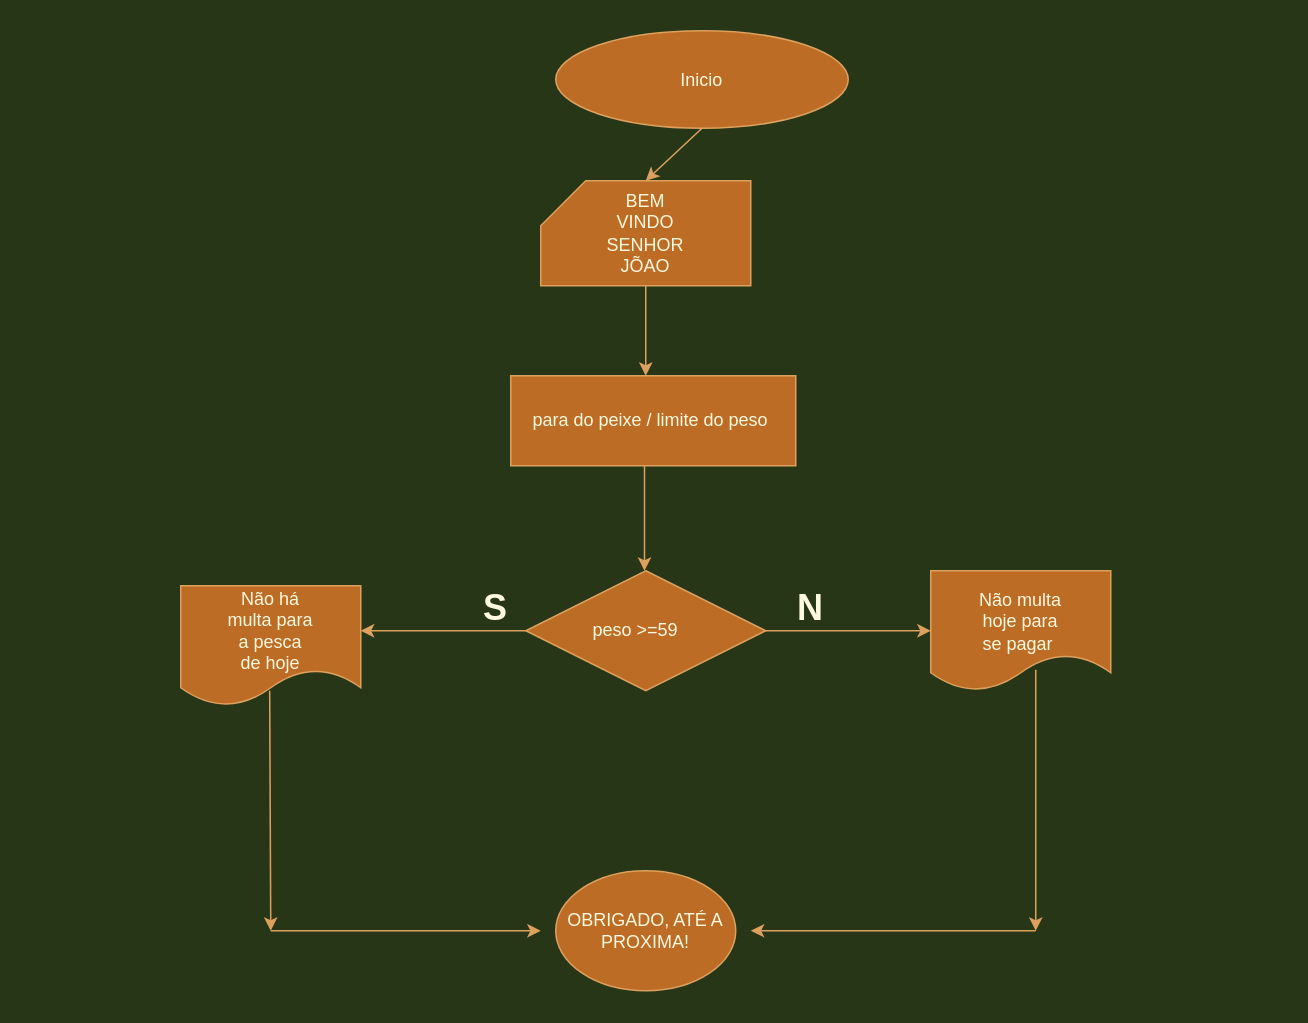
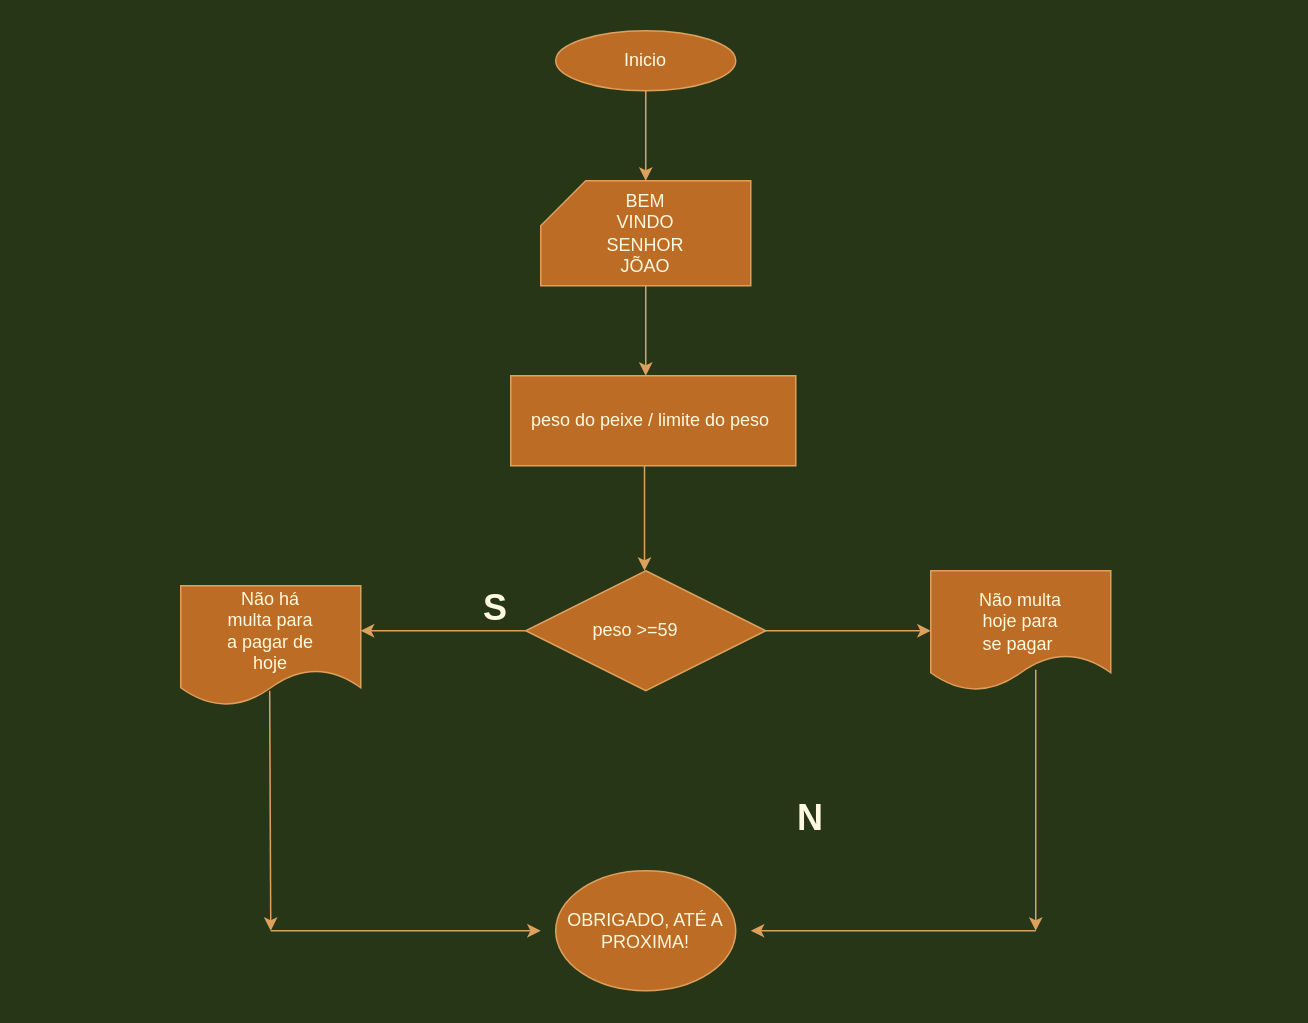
node "Inicio": size 293x98 -> 180x60
node "para do peixe / limite do peso": label "para do peixe / limite do peso" -> "peso do peixe / limite do peso"
node "N": moved (811, 608) -> (811, 818)
node "Não há multa para a pesca de hoje": label "Não há multa para a pesca de hoje" -> "Não há multa para a pagar de hoje"
